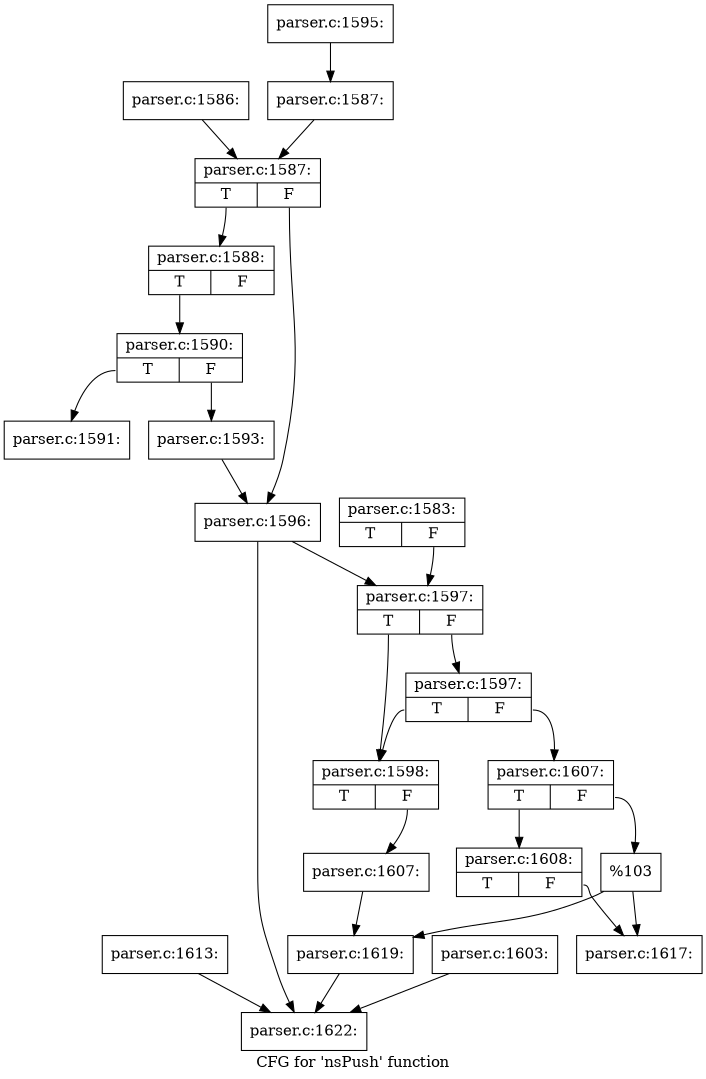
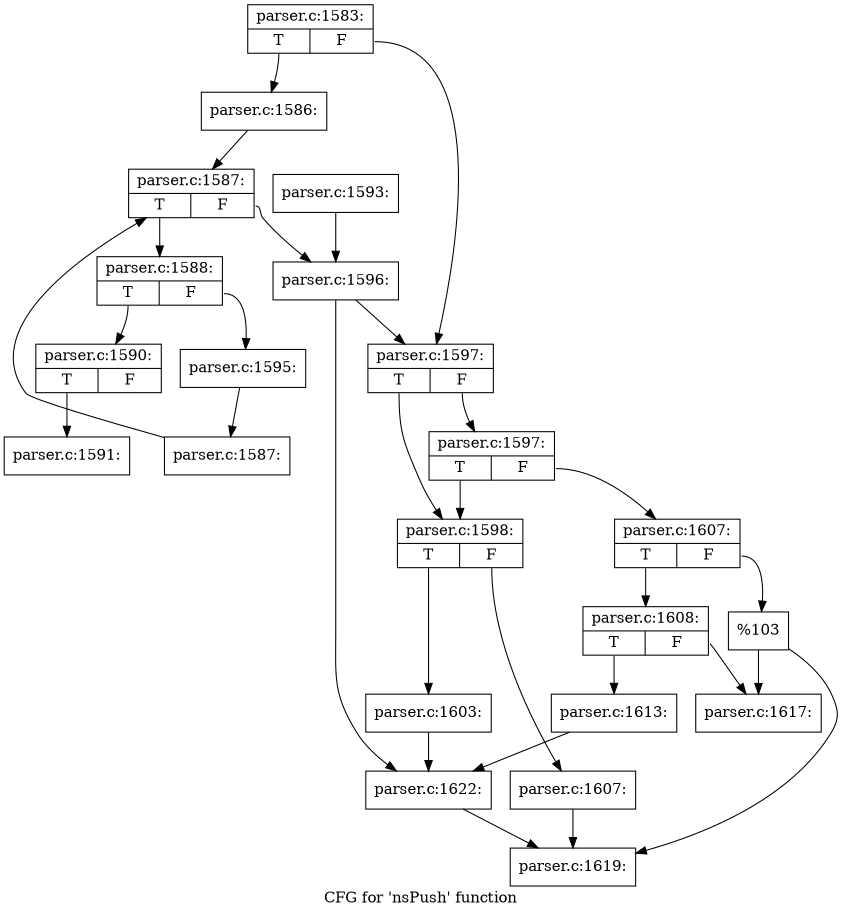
edge "parser.c:1583:" -> "parser.c:1586:": added
edge "parser.c:1588:" -> "parser.c:1595:": added
edge "parser.c:1590:" -> "parser.c:1593:": removed
edge "parser.c:1598:" -> "parser.c:1603:": added
edge "parser.c:1608:" -> "parser.c:1613:": added
edge "parser.c:1619:" -> "parser.c:1622:": reversed
